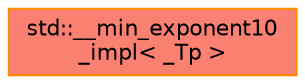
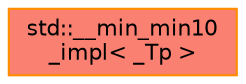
node "std::__min_exponent10 _impl< _Tp >": label "std::__min_exponent10 _impl< _Tp >" -> "std::__min_min10 _impl< _Tp >"
